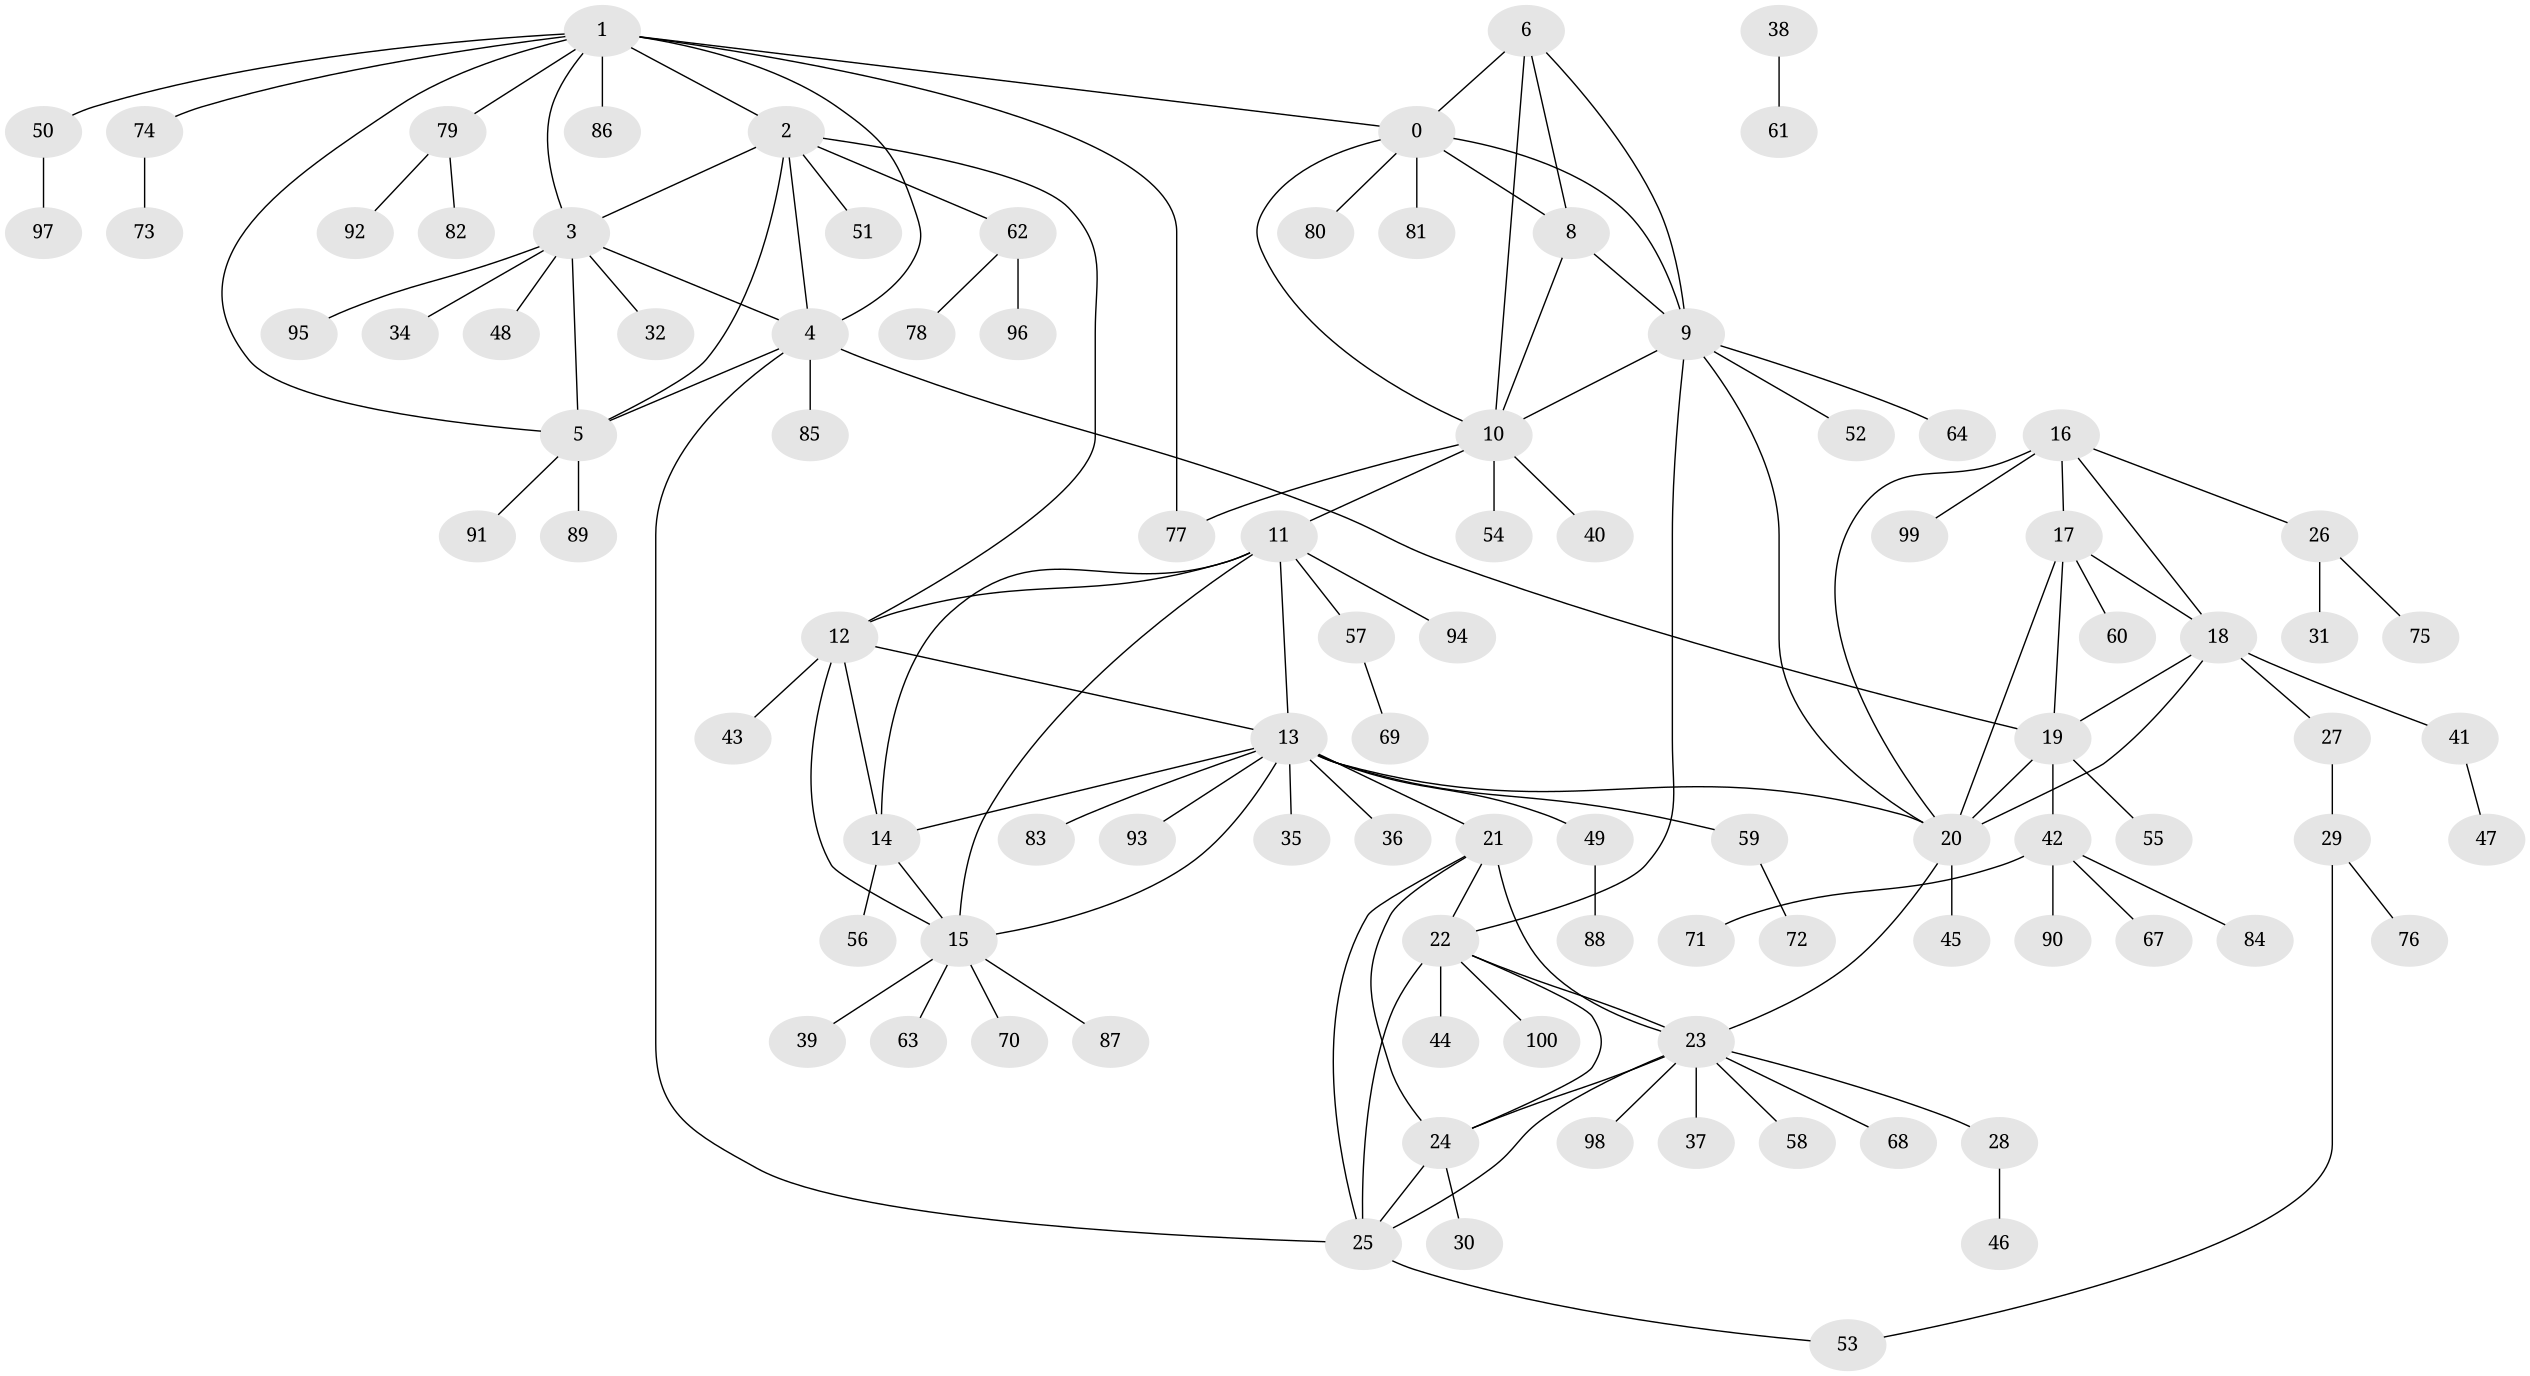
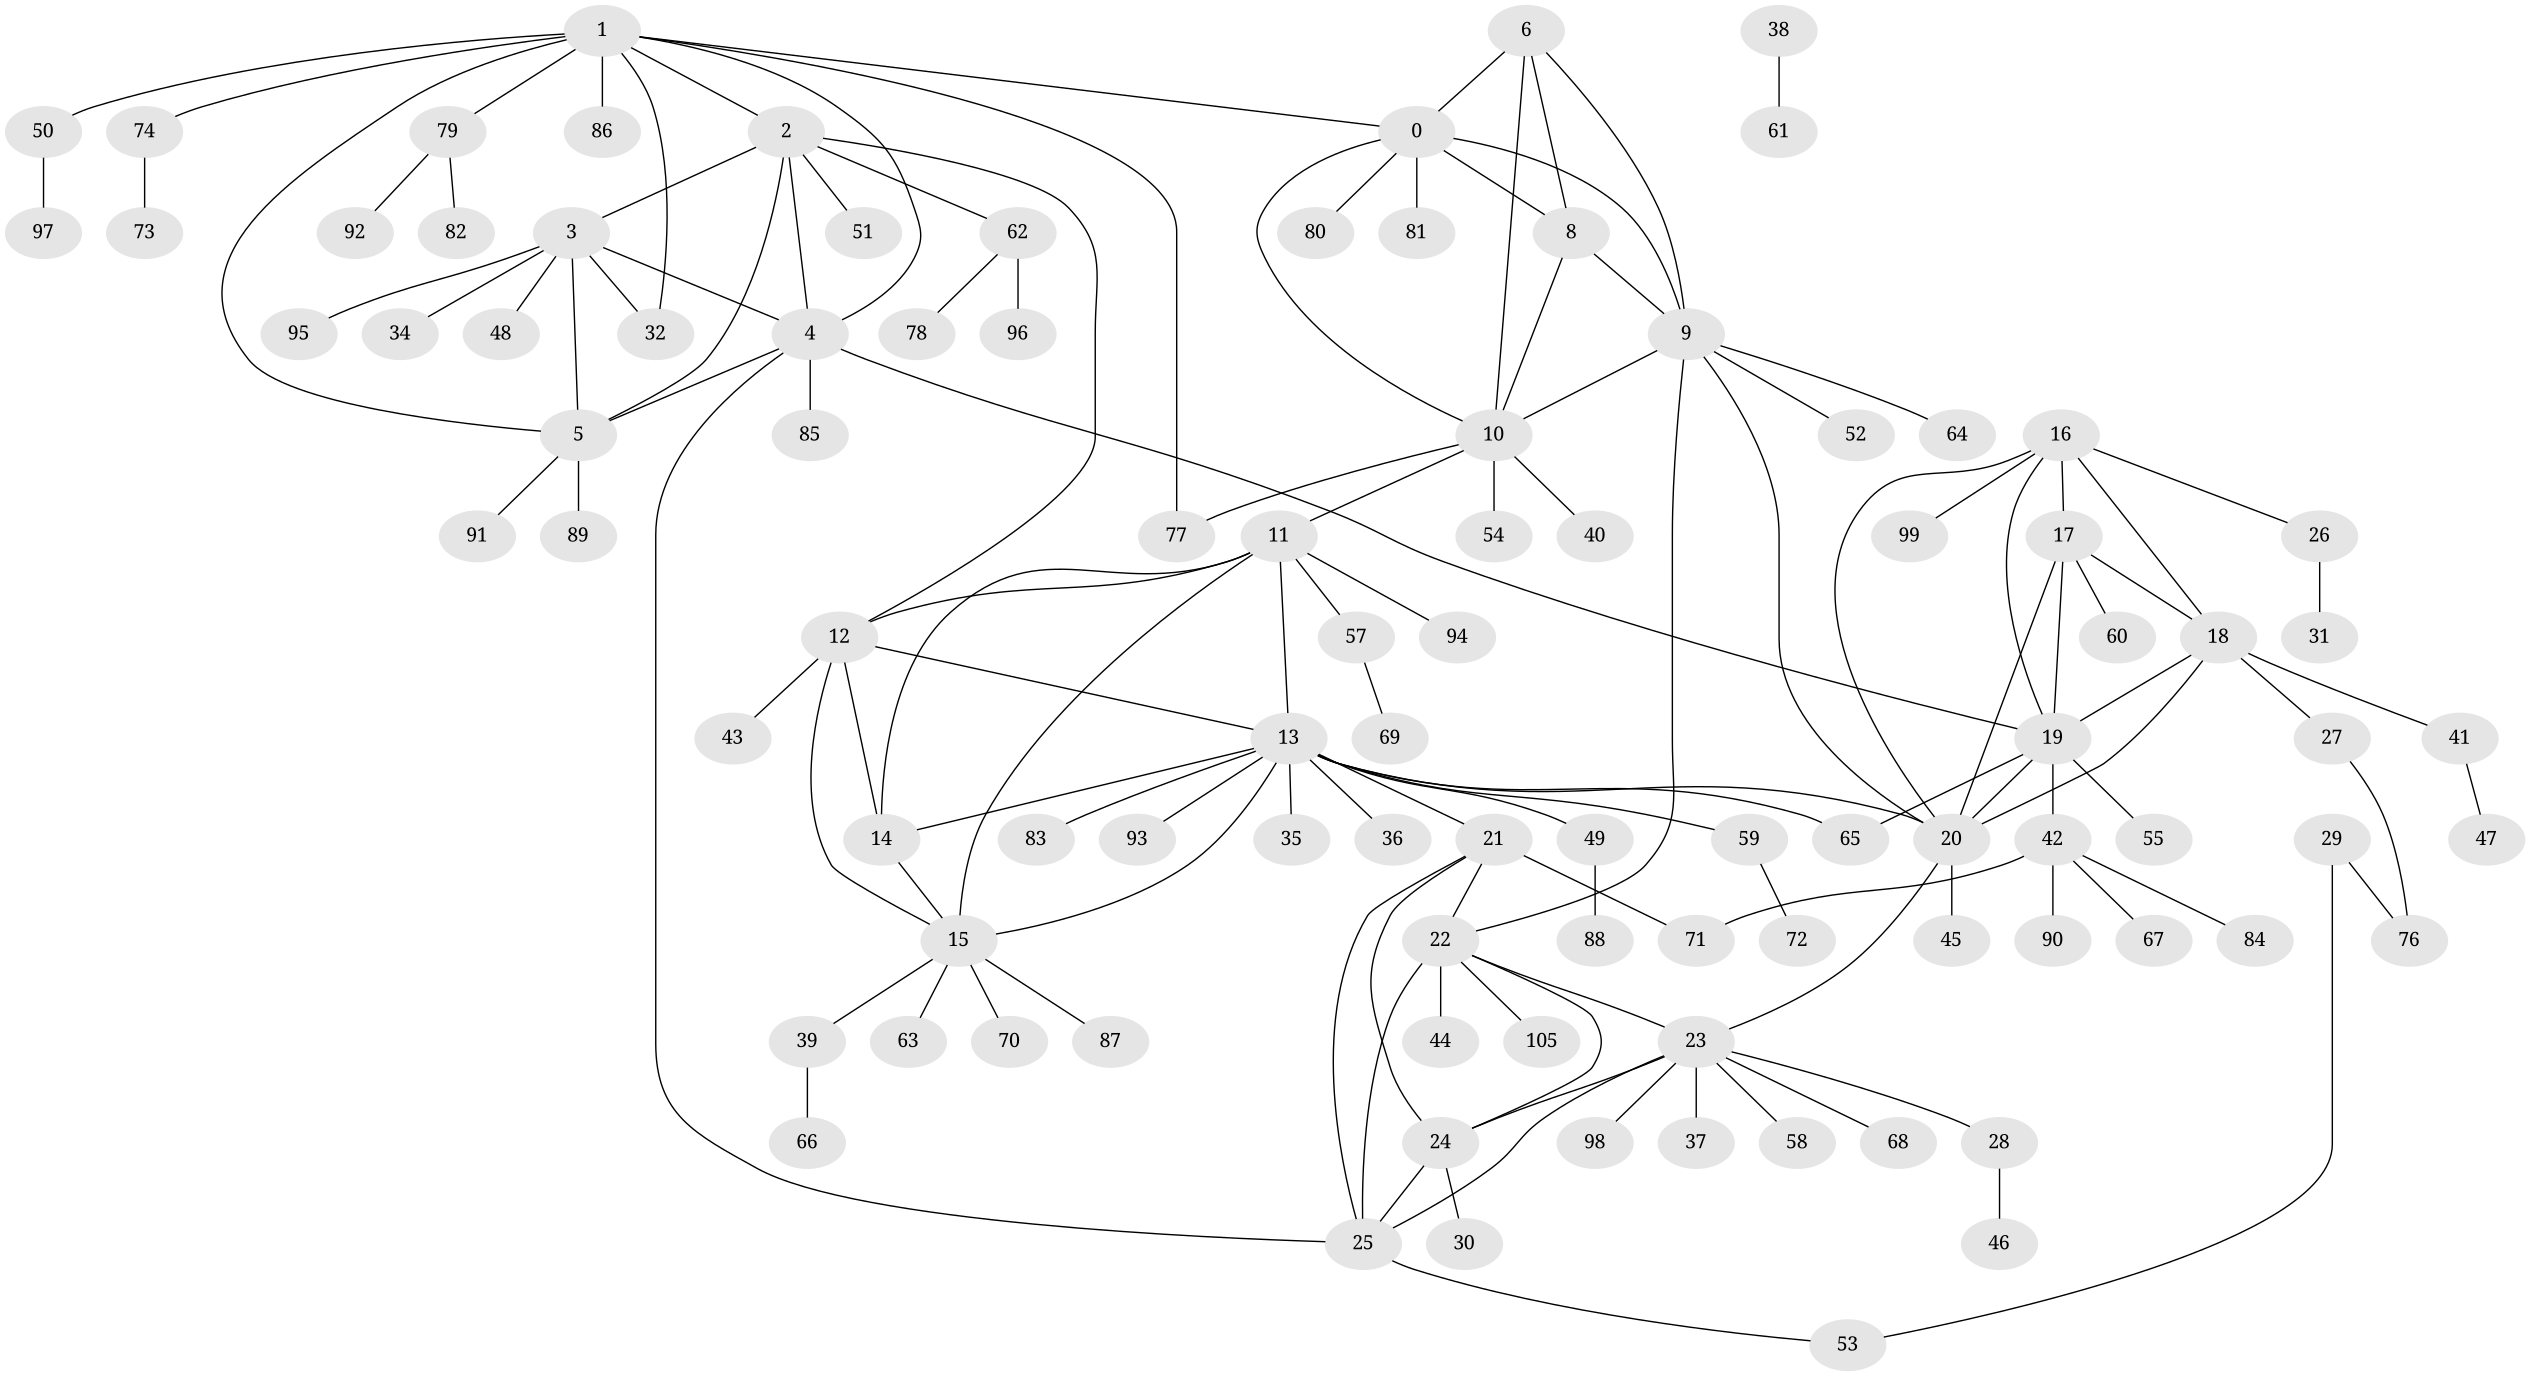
edge "1" -- "3": now "1" -- "32"
edge "16" -- "19": added
node "75": removed
edge "27" -- "29": now "27" -- "76"
node "65": added
node "56": removed
edge "21" -- "23": now "21" -- "71"
node "100": label "100" -> "105"
node "66": added
